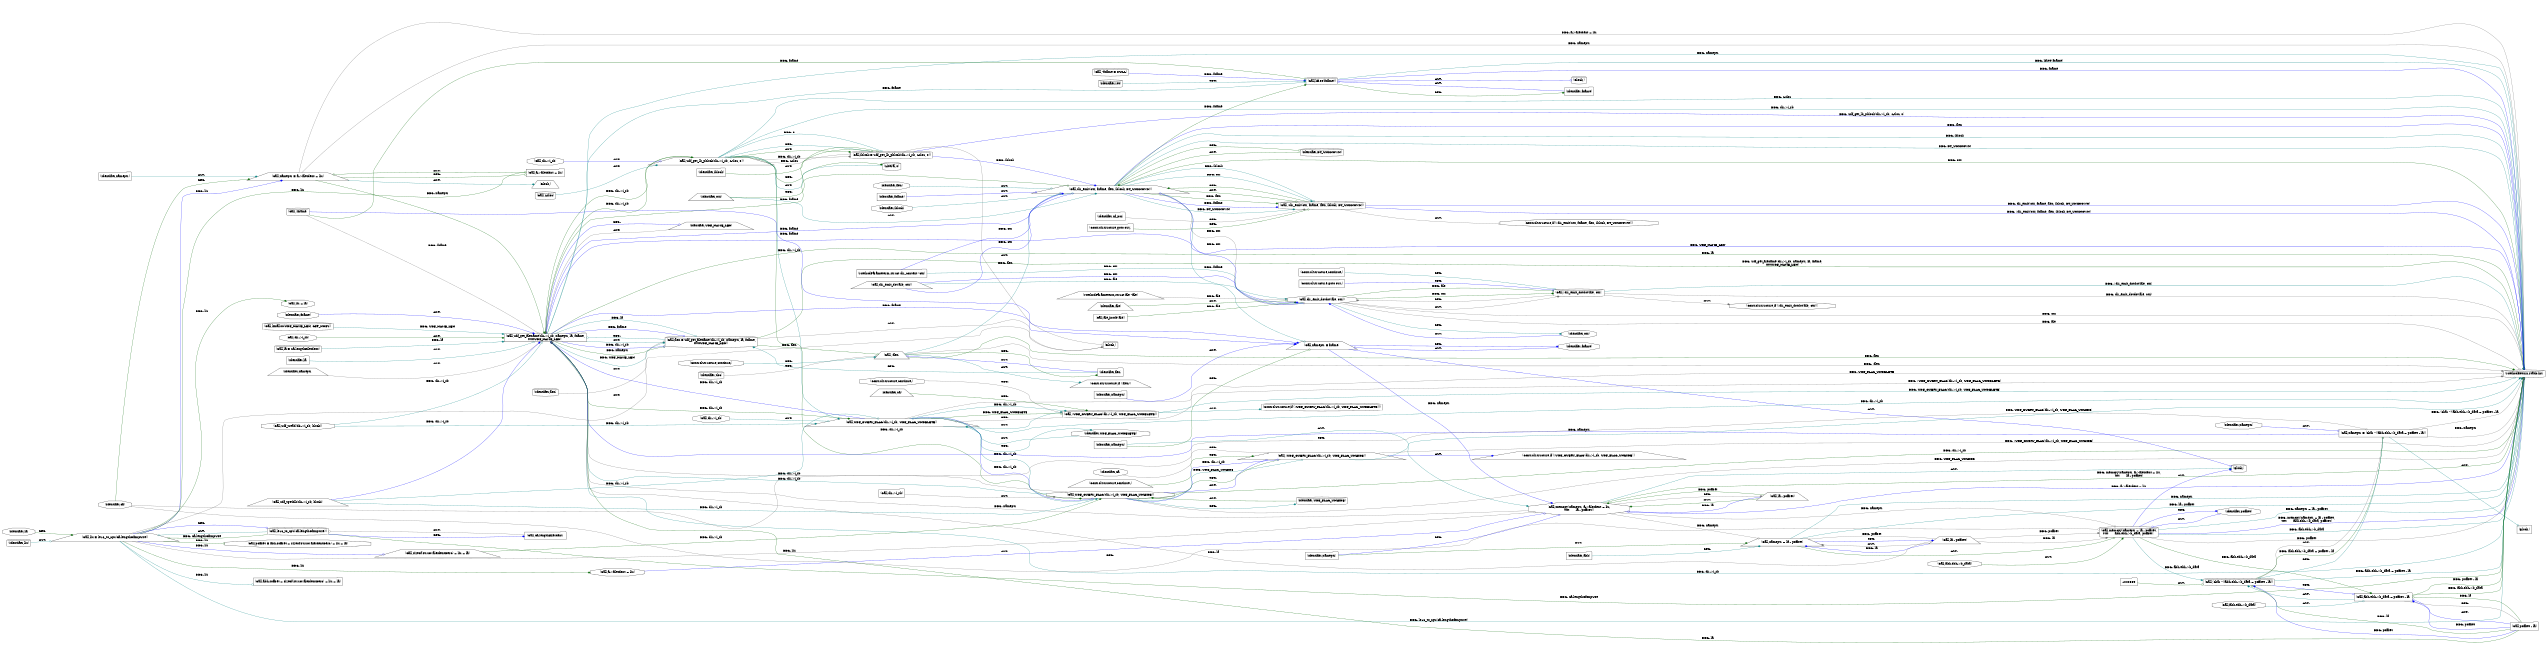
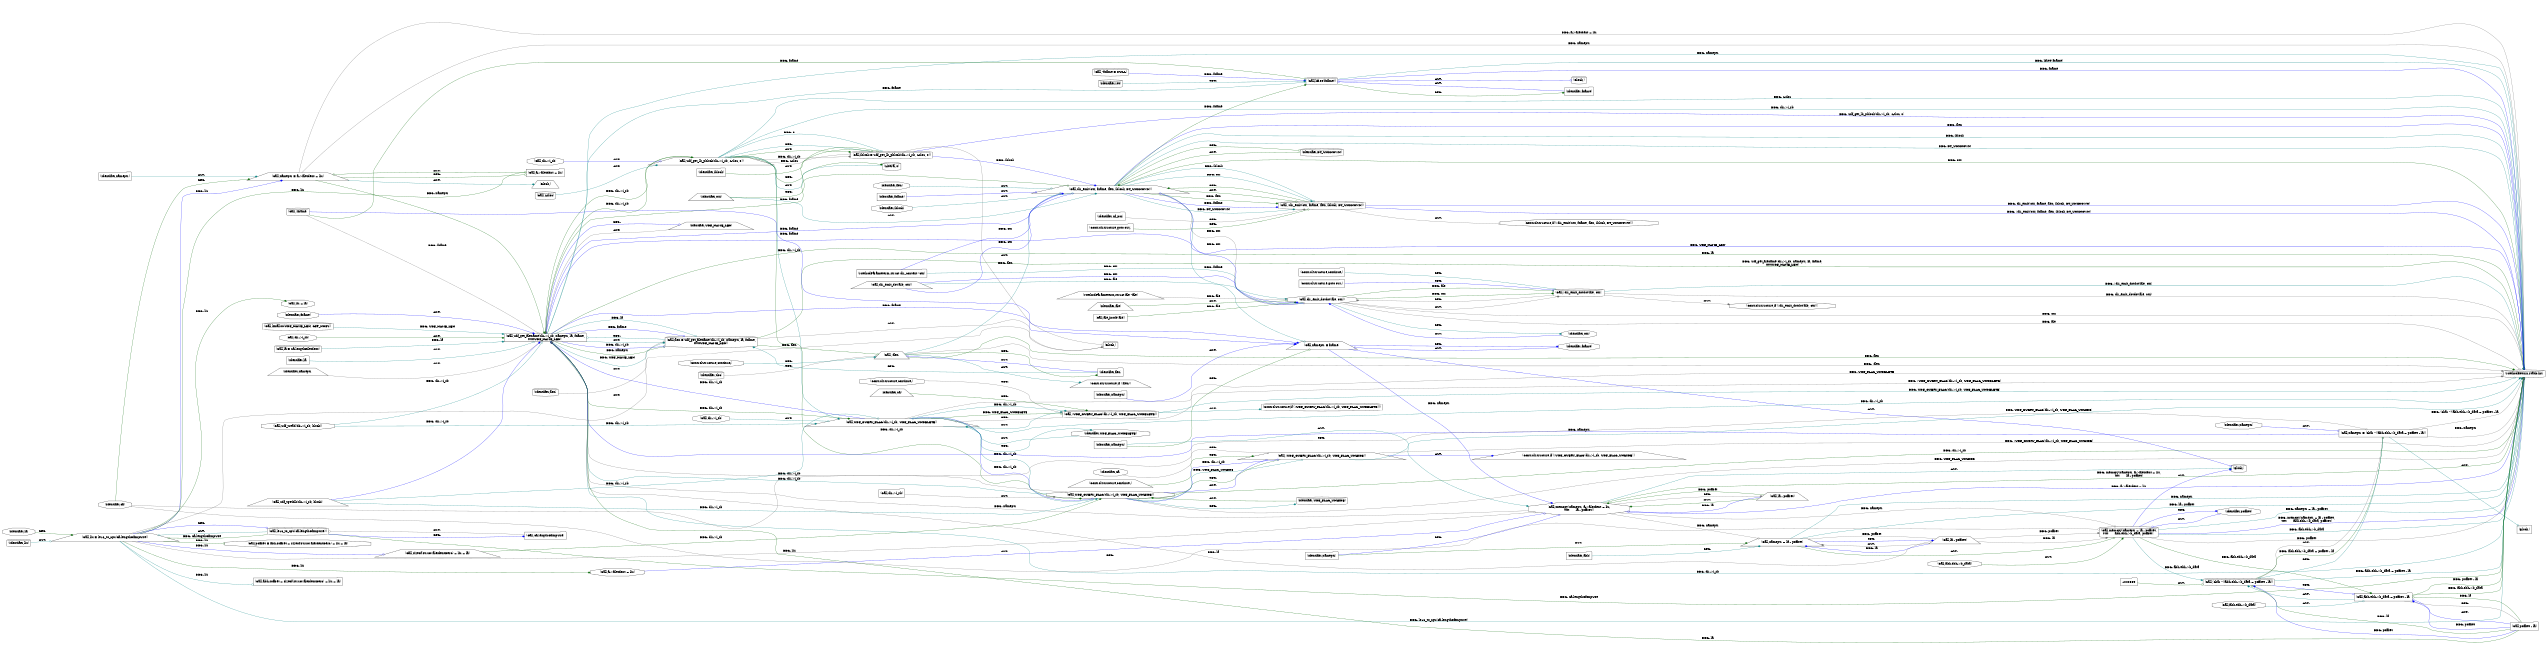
node "(Call,cfi.lengthFileIdent)": label "(Call,cfi.lengthFileIdent)" -> "(Call,cfi.lengthOfImpUse)"
